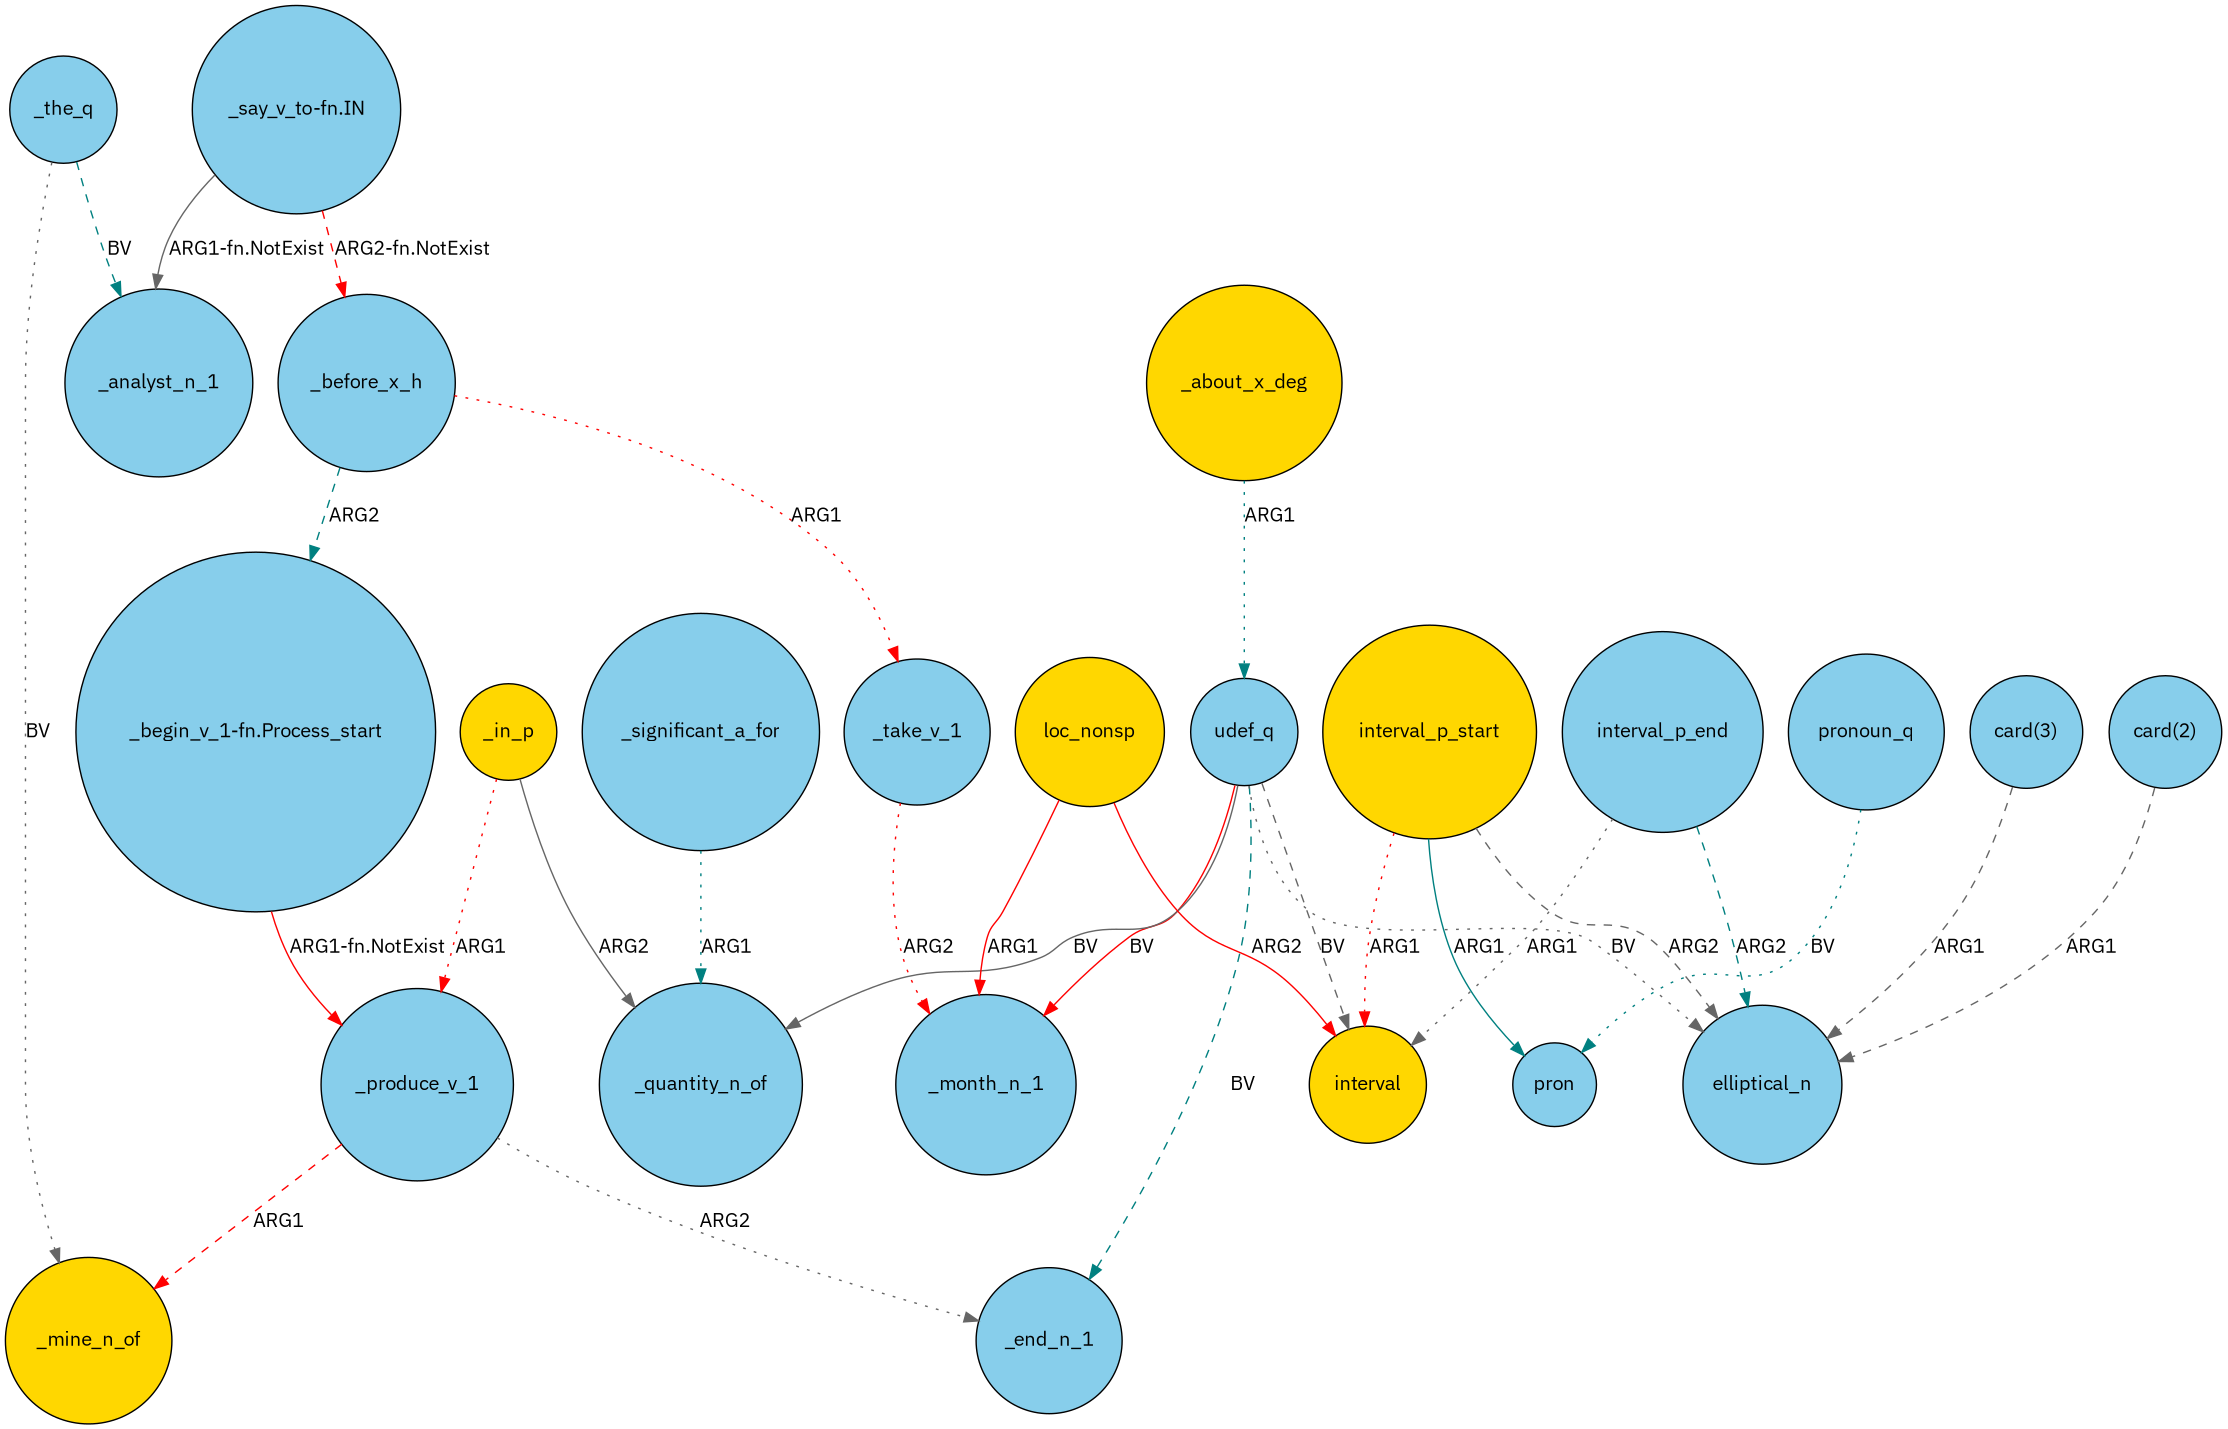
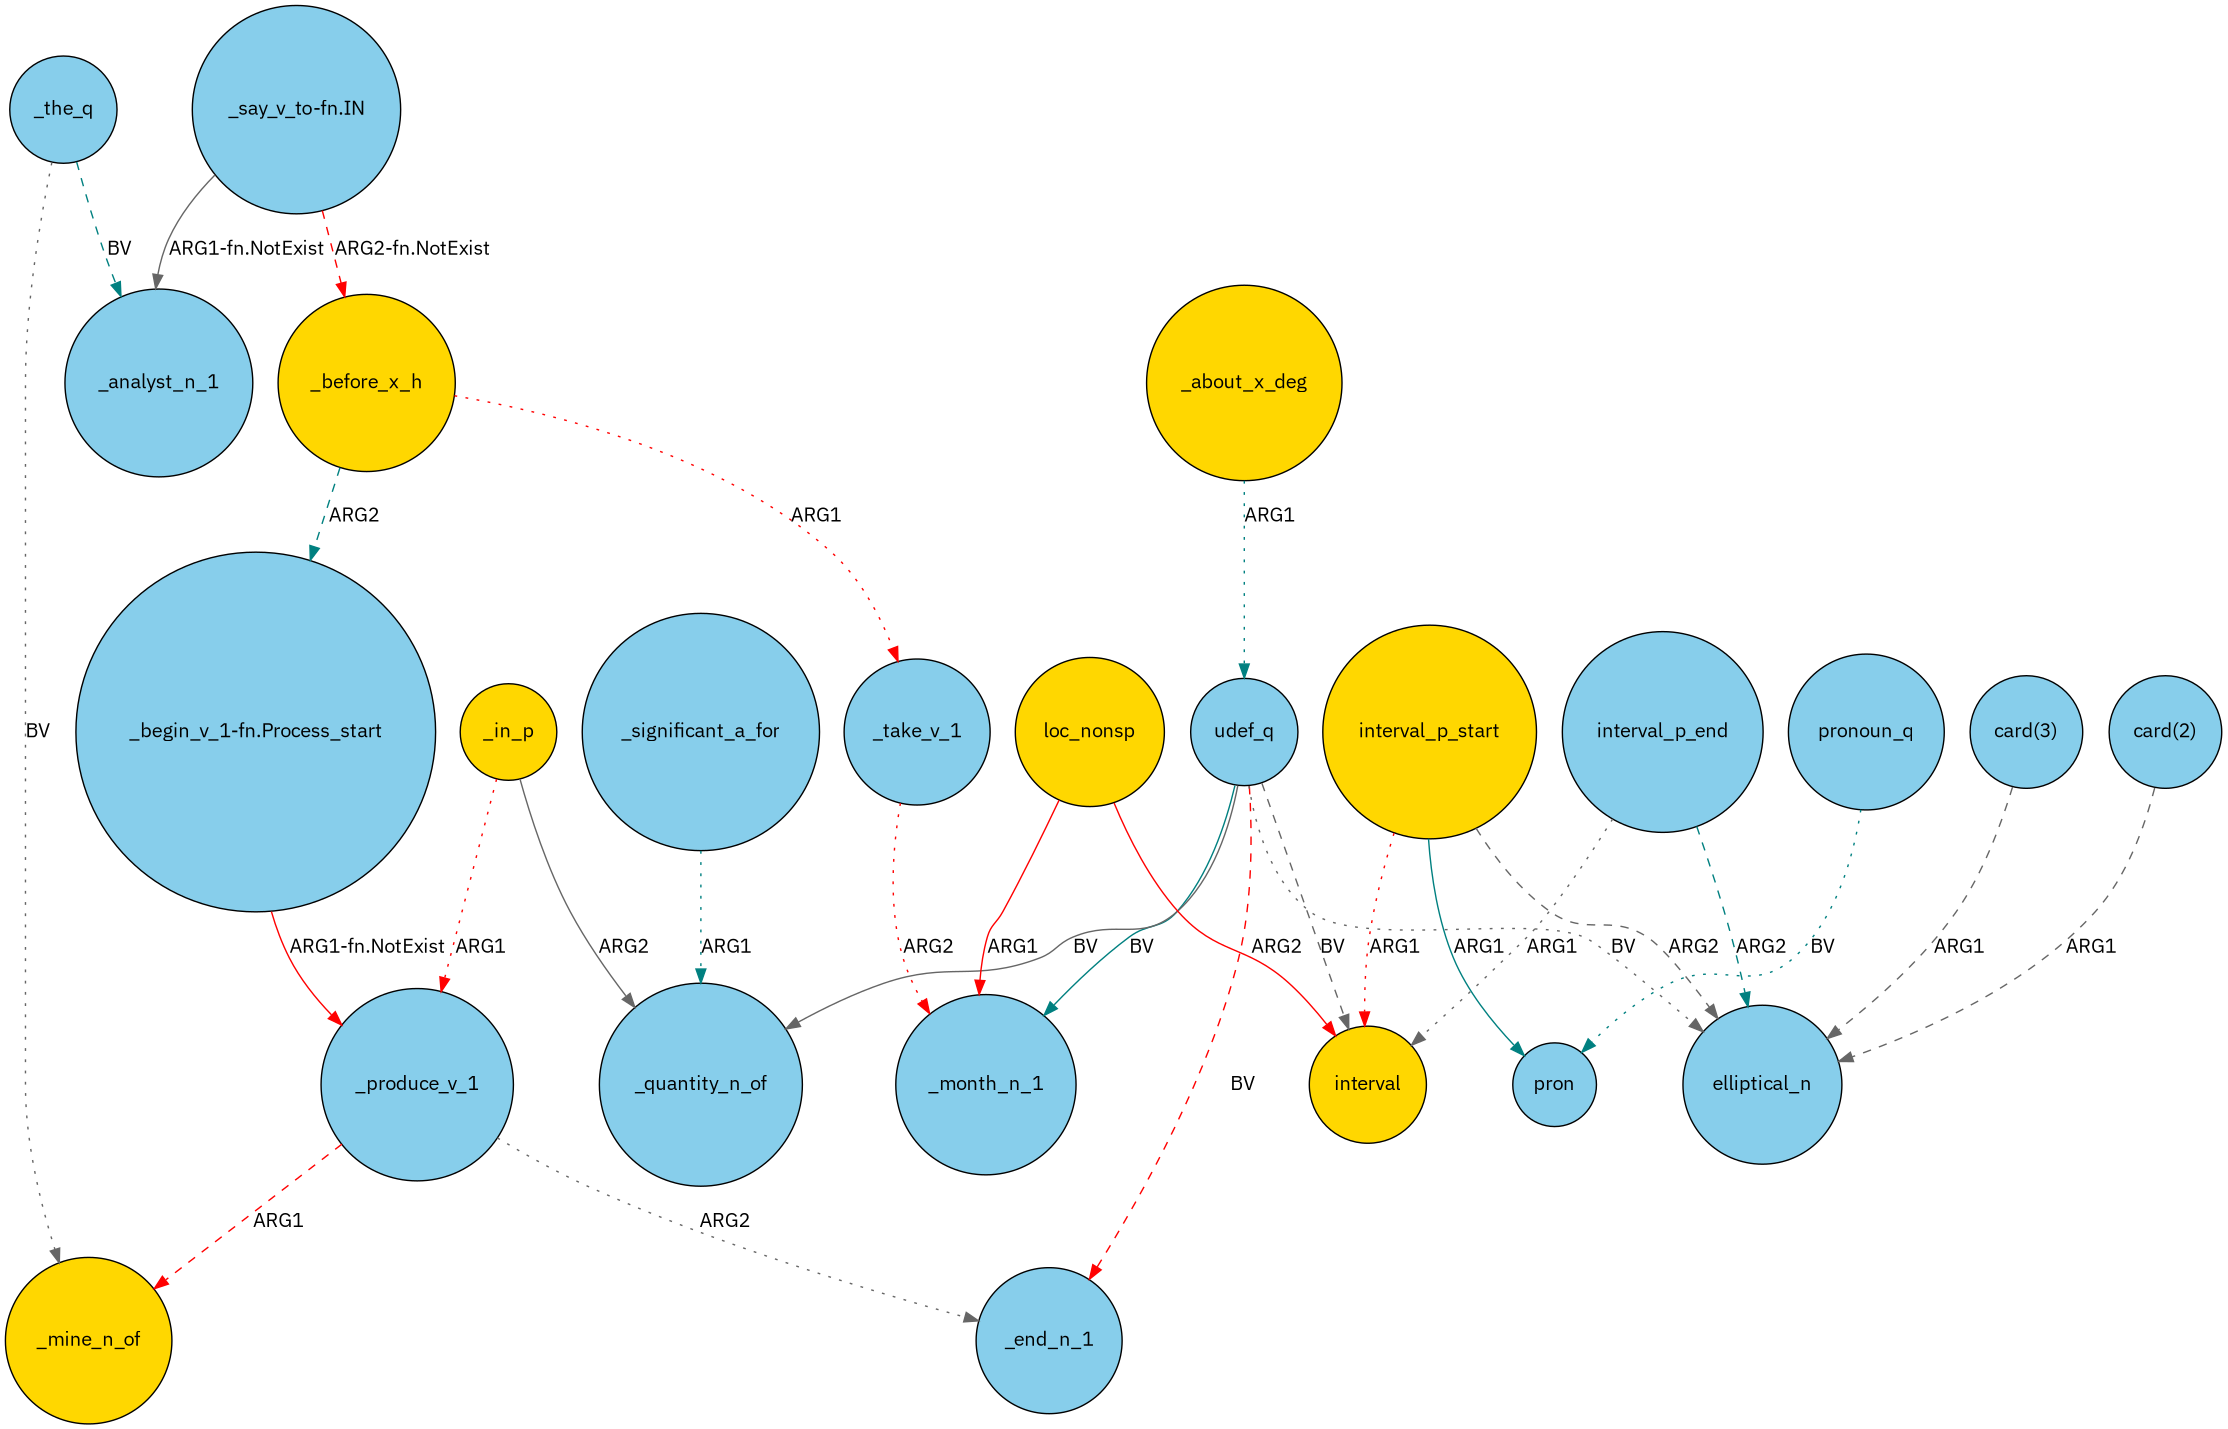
node "_before_x_h": fillcolor skyblue -> gold
edge "udef_q" -> "_month_n_1": color red -> teal
edge "udef_q" -> "_end_n_1": color teal -> red
